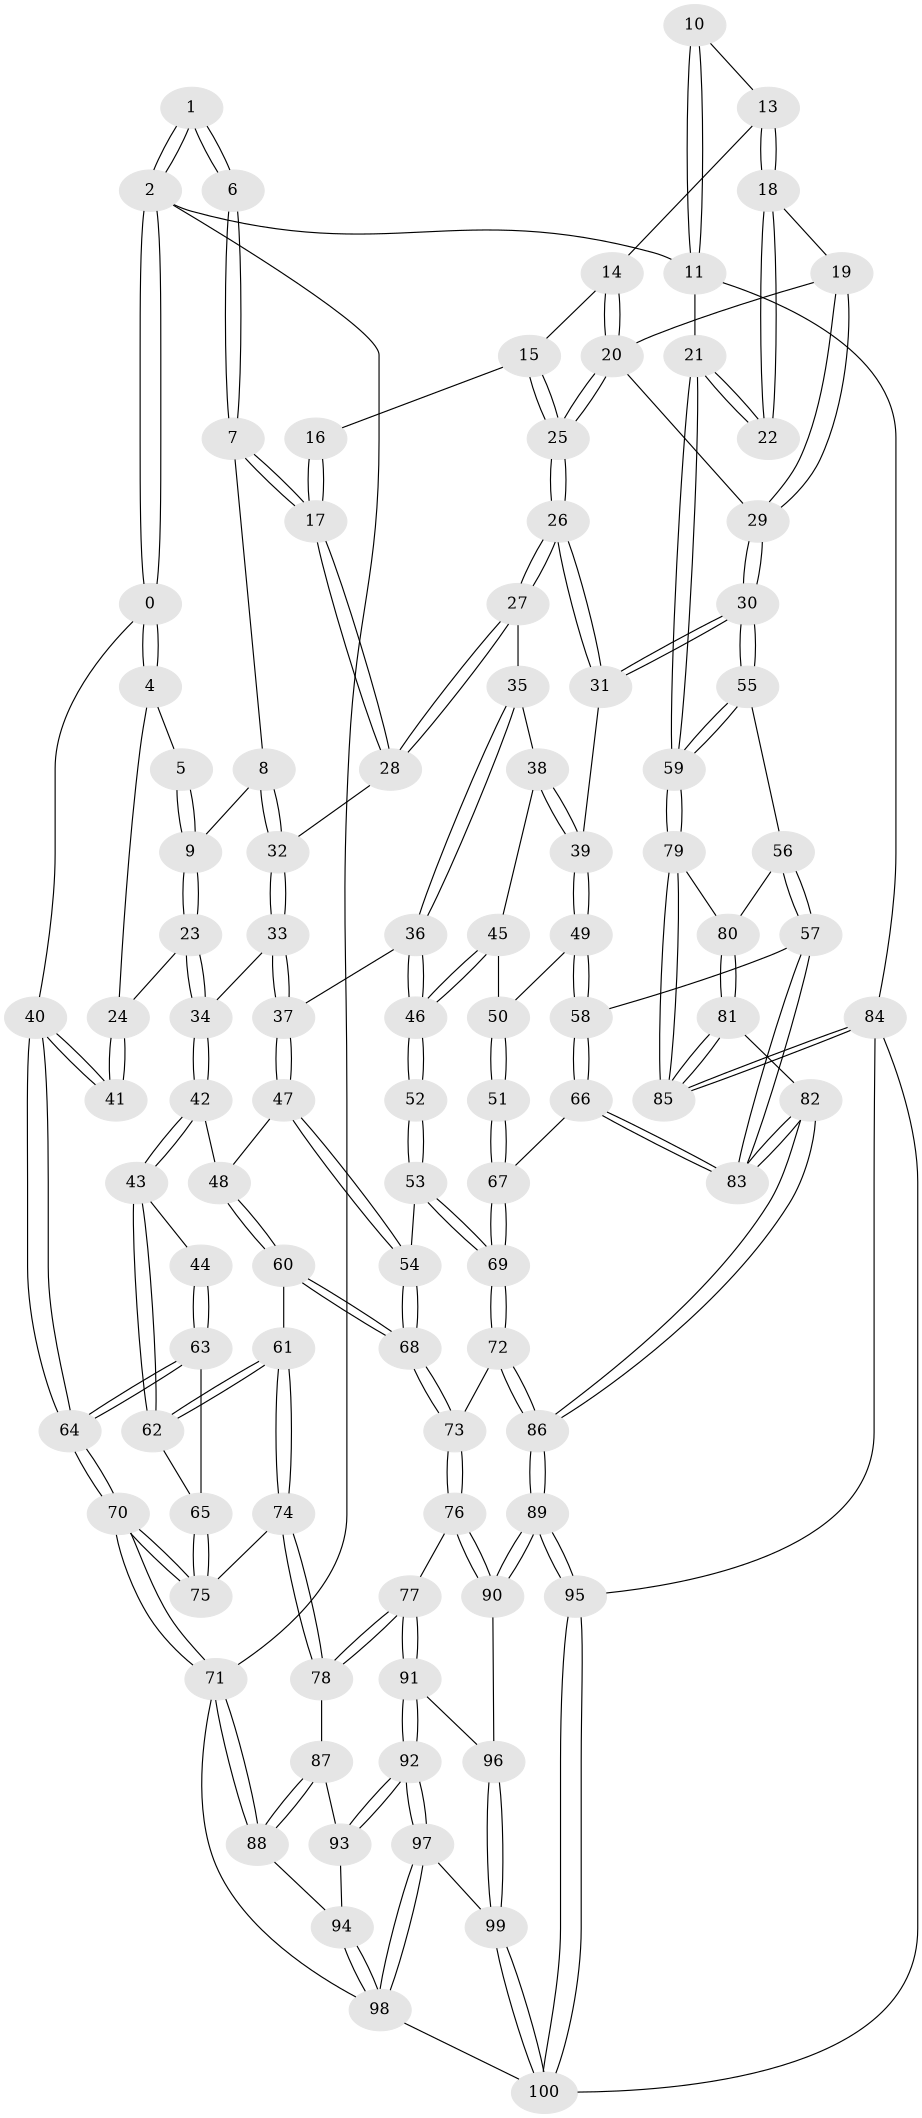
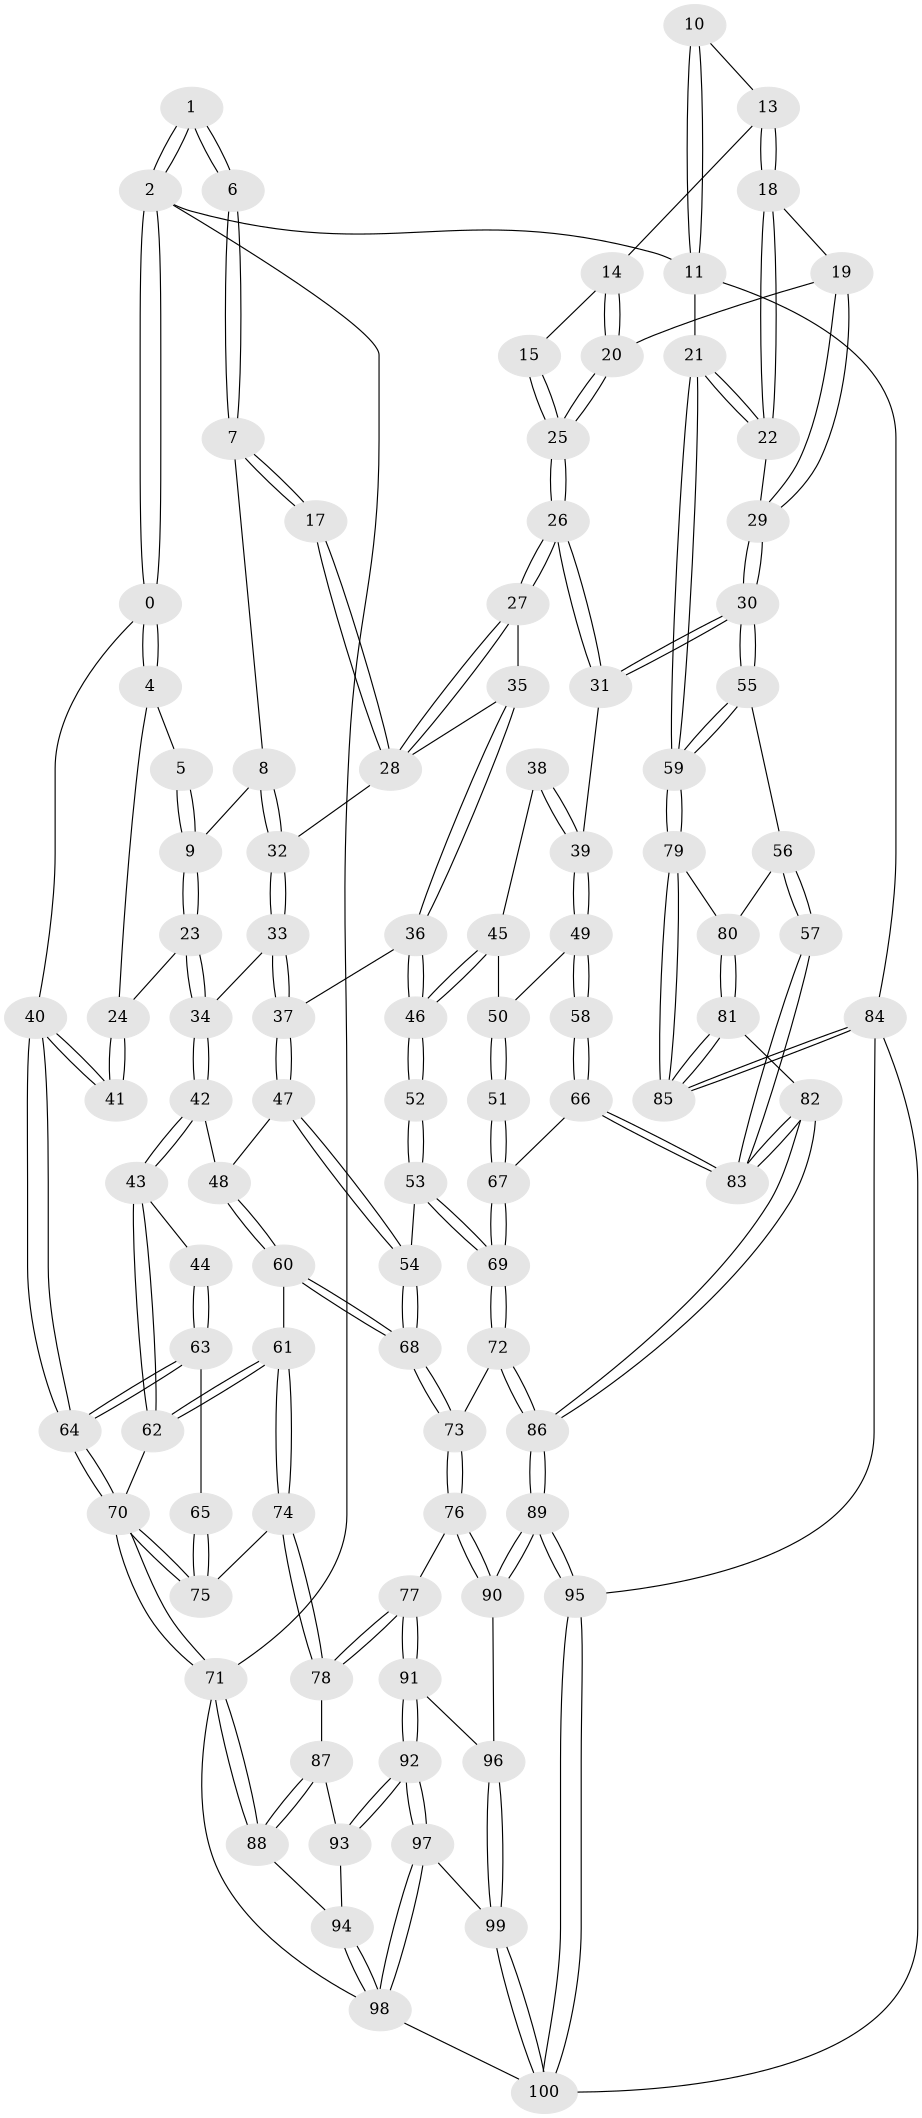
edge "20" -- "29": now "22" -- "29"
node "16": removed
edge "35" -- "38": now "35" -- "28"
edge "57" -- "58": removed
edge "62" -- "65": now "62" -- "70"
